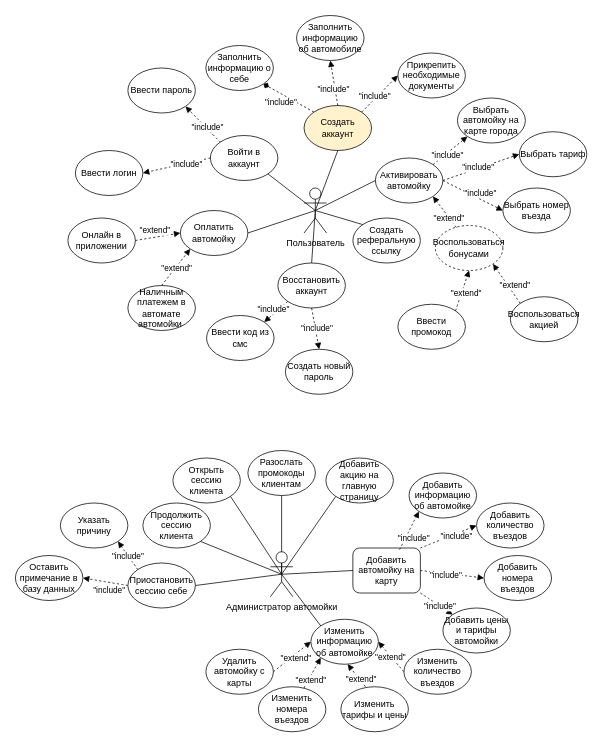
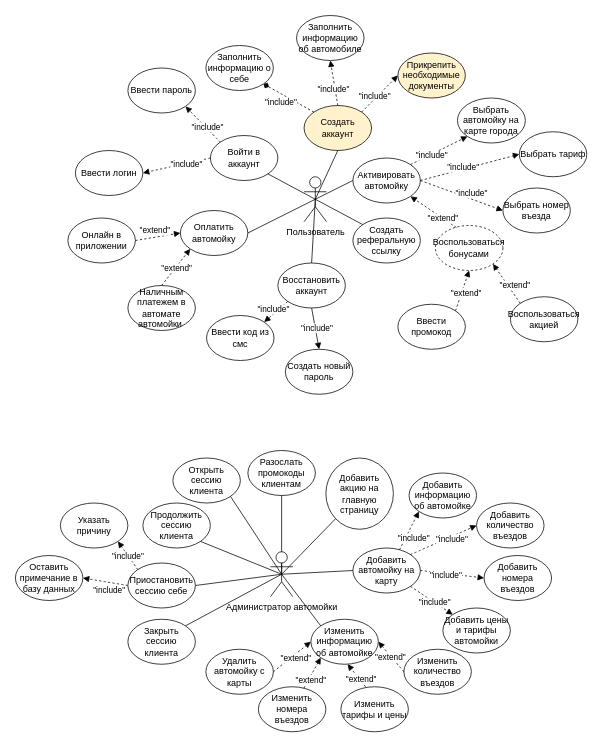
node "Прикрепить необходимые документы": fillcolor #ffffff -> #fff2cc
node "Активировать автомойку": moved (409, 180) -> (387, 180)
node "Пользователь": moved (315, 210) -> (315, 199)
edge "Восстановить аккаунт" -> "Создать новый пароль": style dashed -> solid
node "Добавить акцию на главную страницу": size 68x45 -> 68x71
node "Добавить автомойку на карту": shape rounded rectangle -> ellipse
edge "Администратор автомойки" -- "Закрыть сессию клиента": added
node "Закрыть сессию клиента": added
